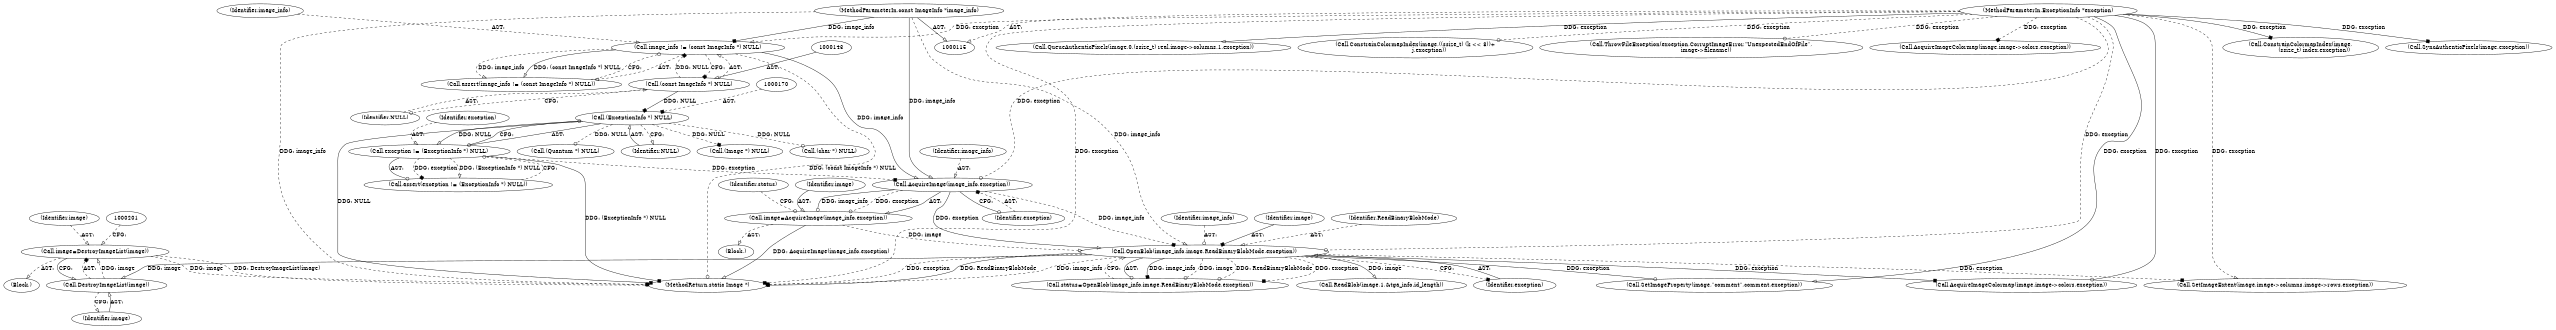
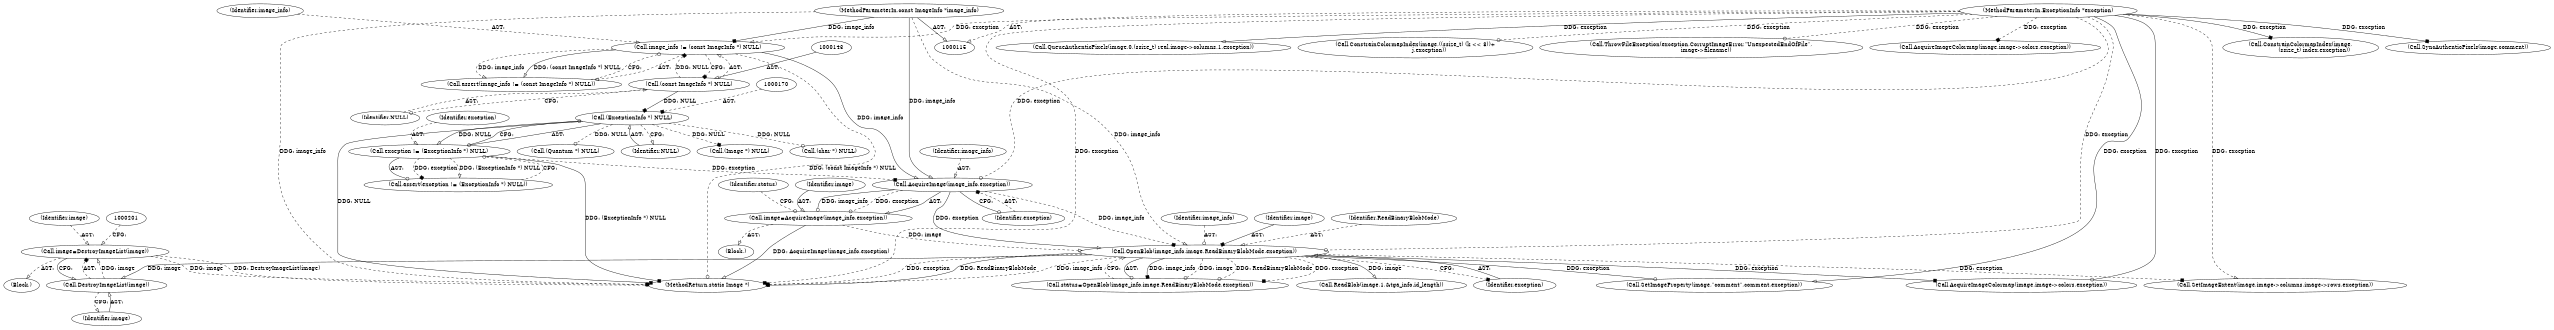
node "(Call,SyncAuthenticPixels(image,exception))": label "(Call,SyncAuthenticPixels(image,exception))" -> "(Call,SyncAuthenticPixels(image,comment))"
